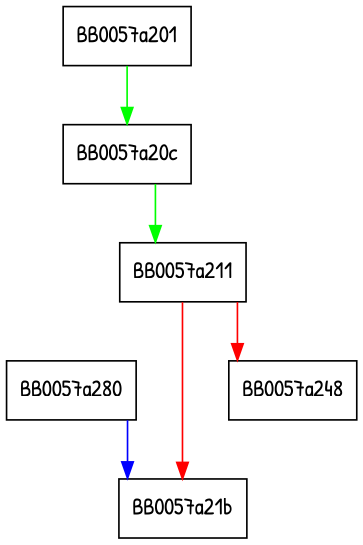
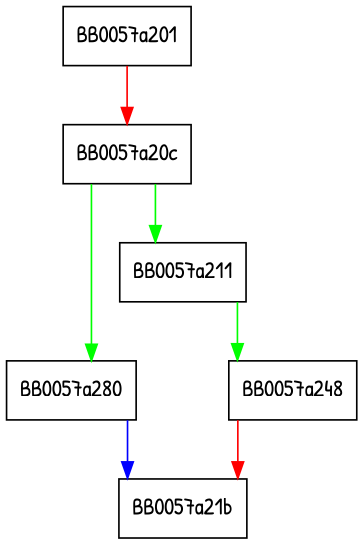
edge "BB0057a201" -> "BB0057a20c": color green -> red
edge "BB0057a20c" -> "BB0057a280": added
edge "BB0057a211" -> "BB0057a248": color red -> green
edge "BB0057a211" -> "BB0057a21b": now "BB0057a248" -> "BB0057a21b"
